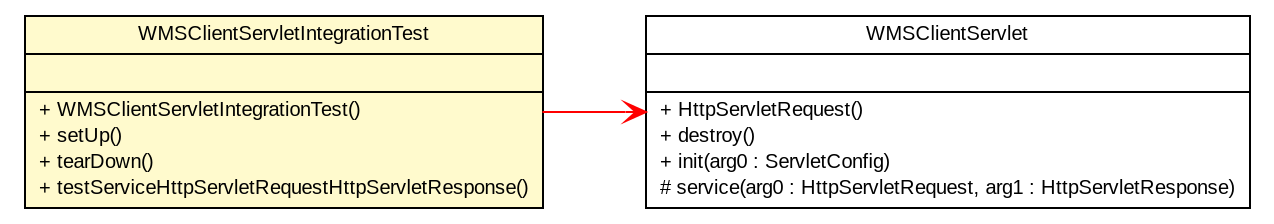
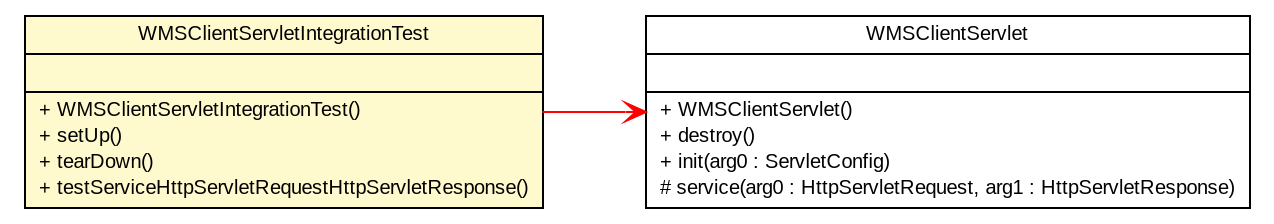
node "WMSClientServlet": text "+ HttpServletRequest()" -> "+ WMSClientServlet()"
